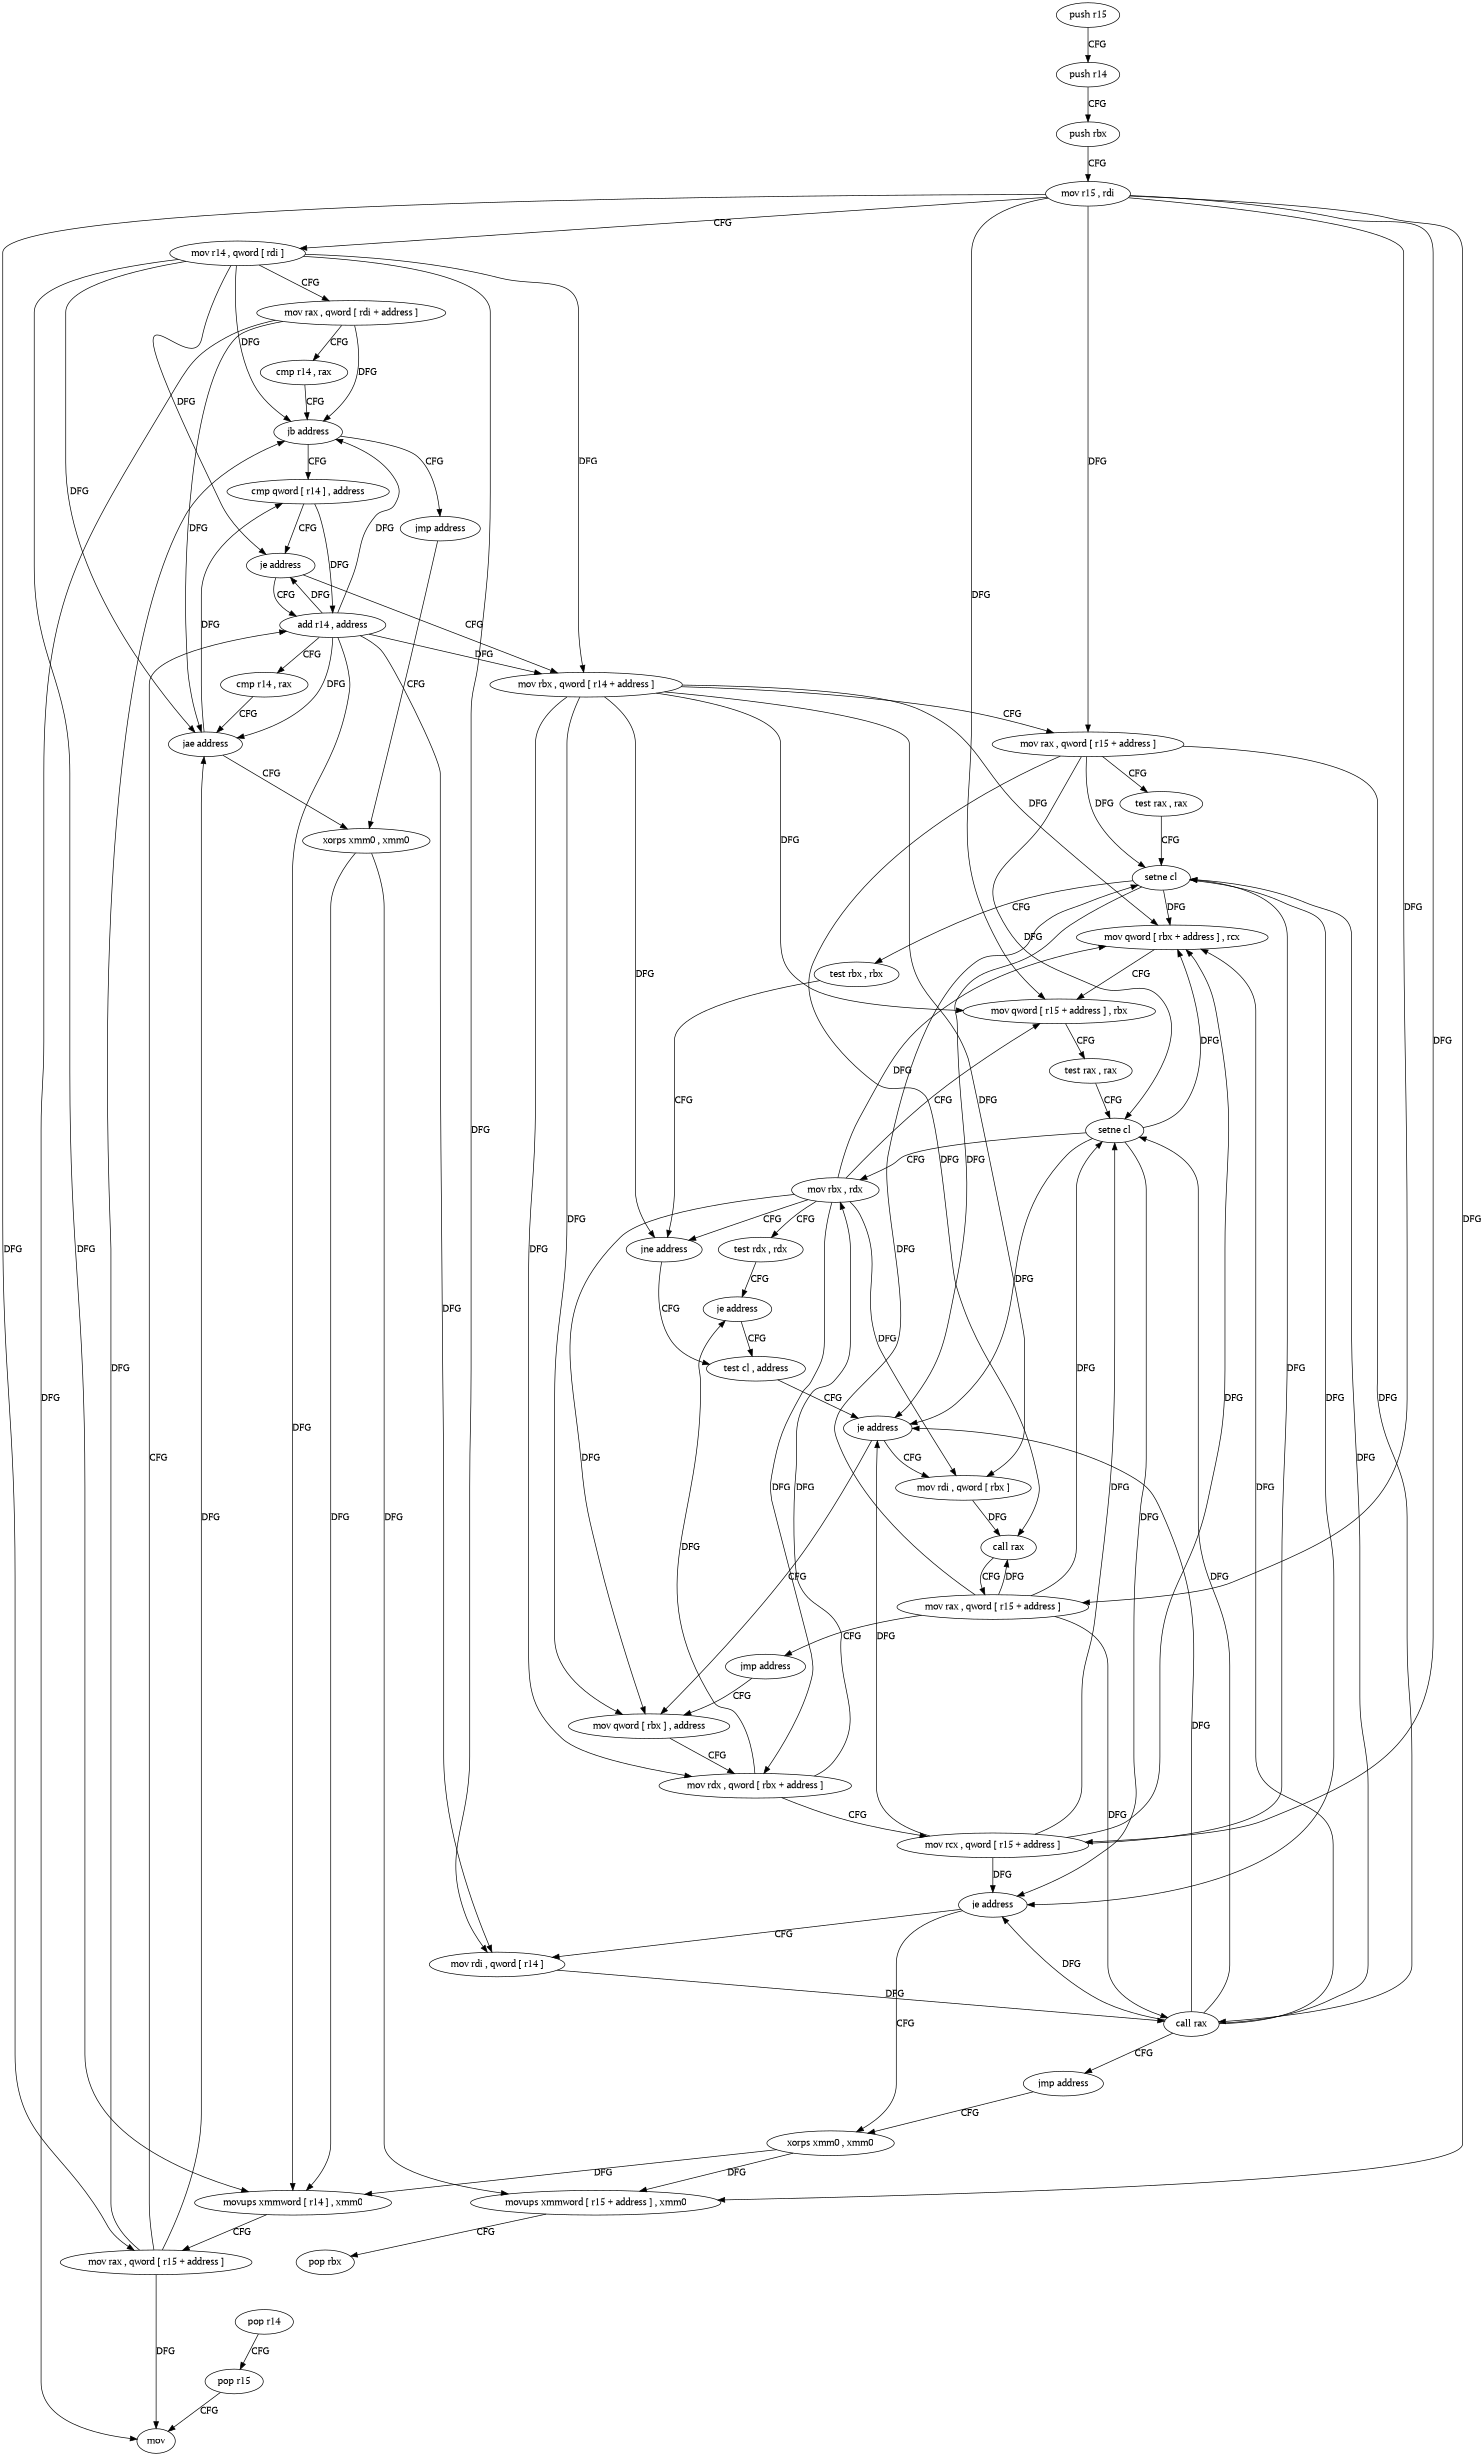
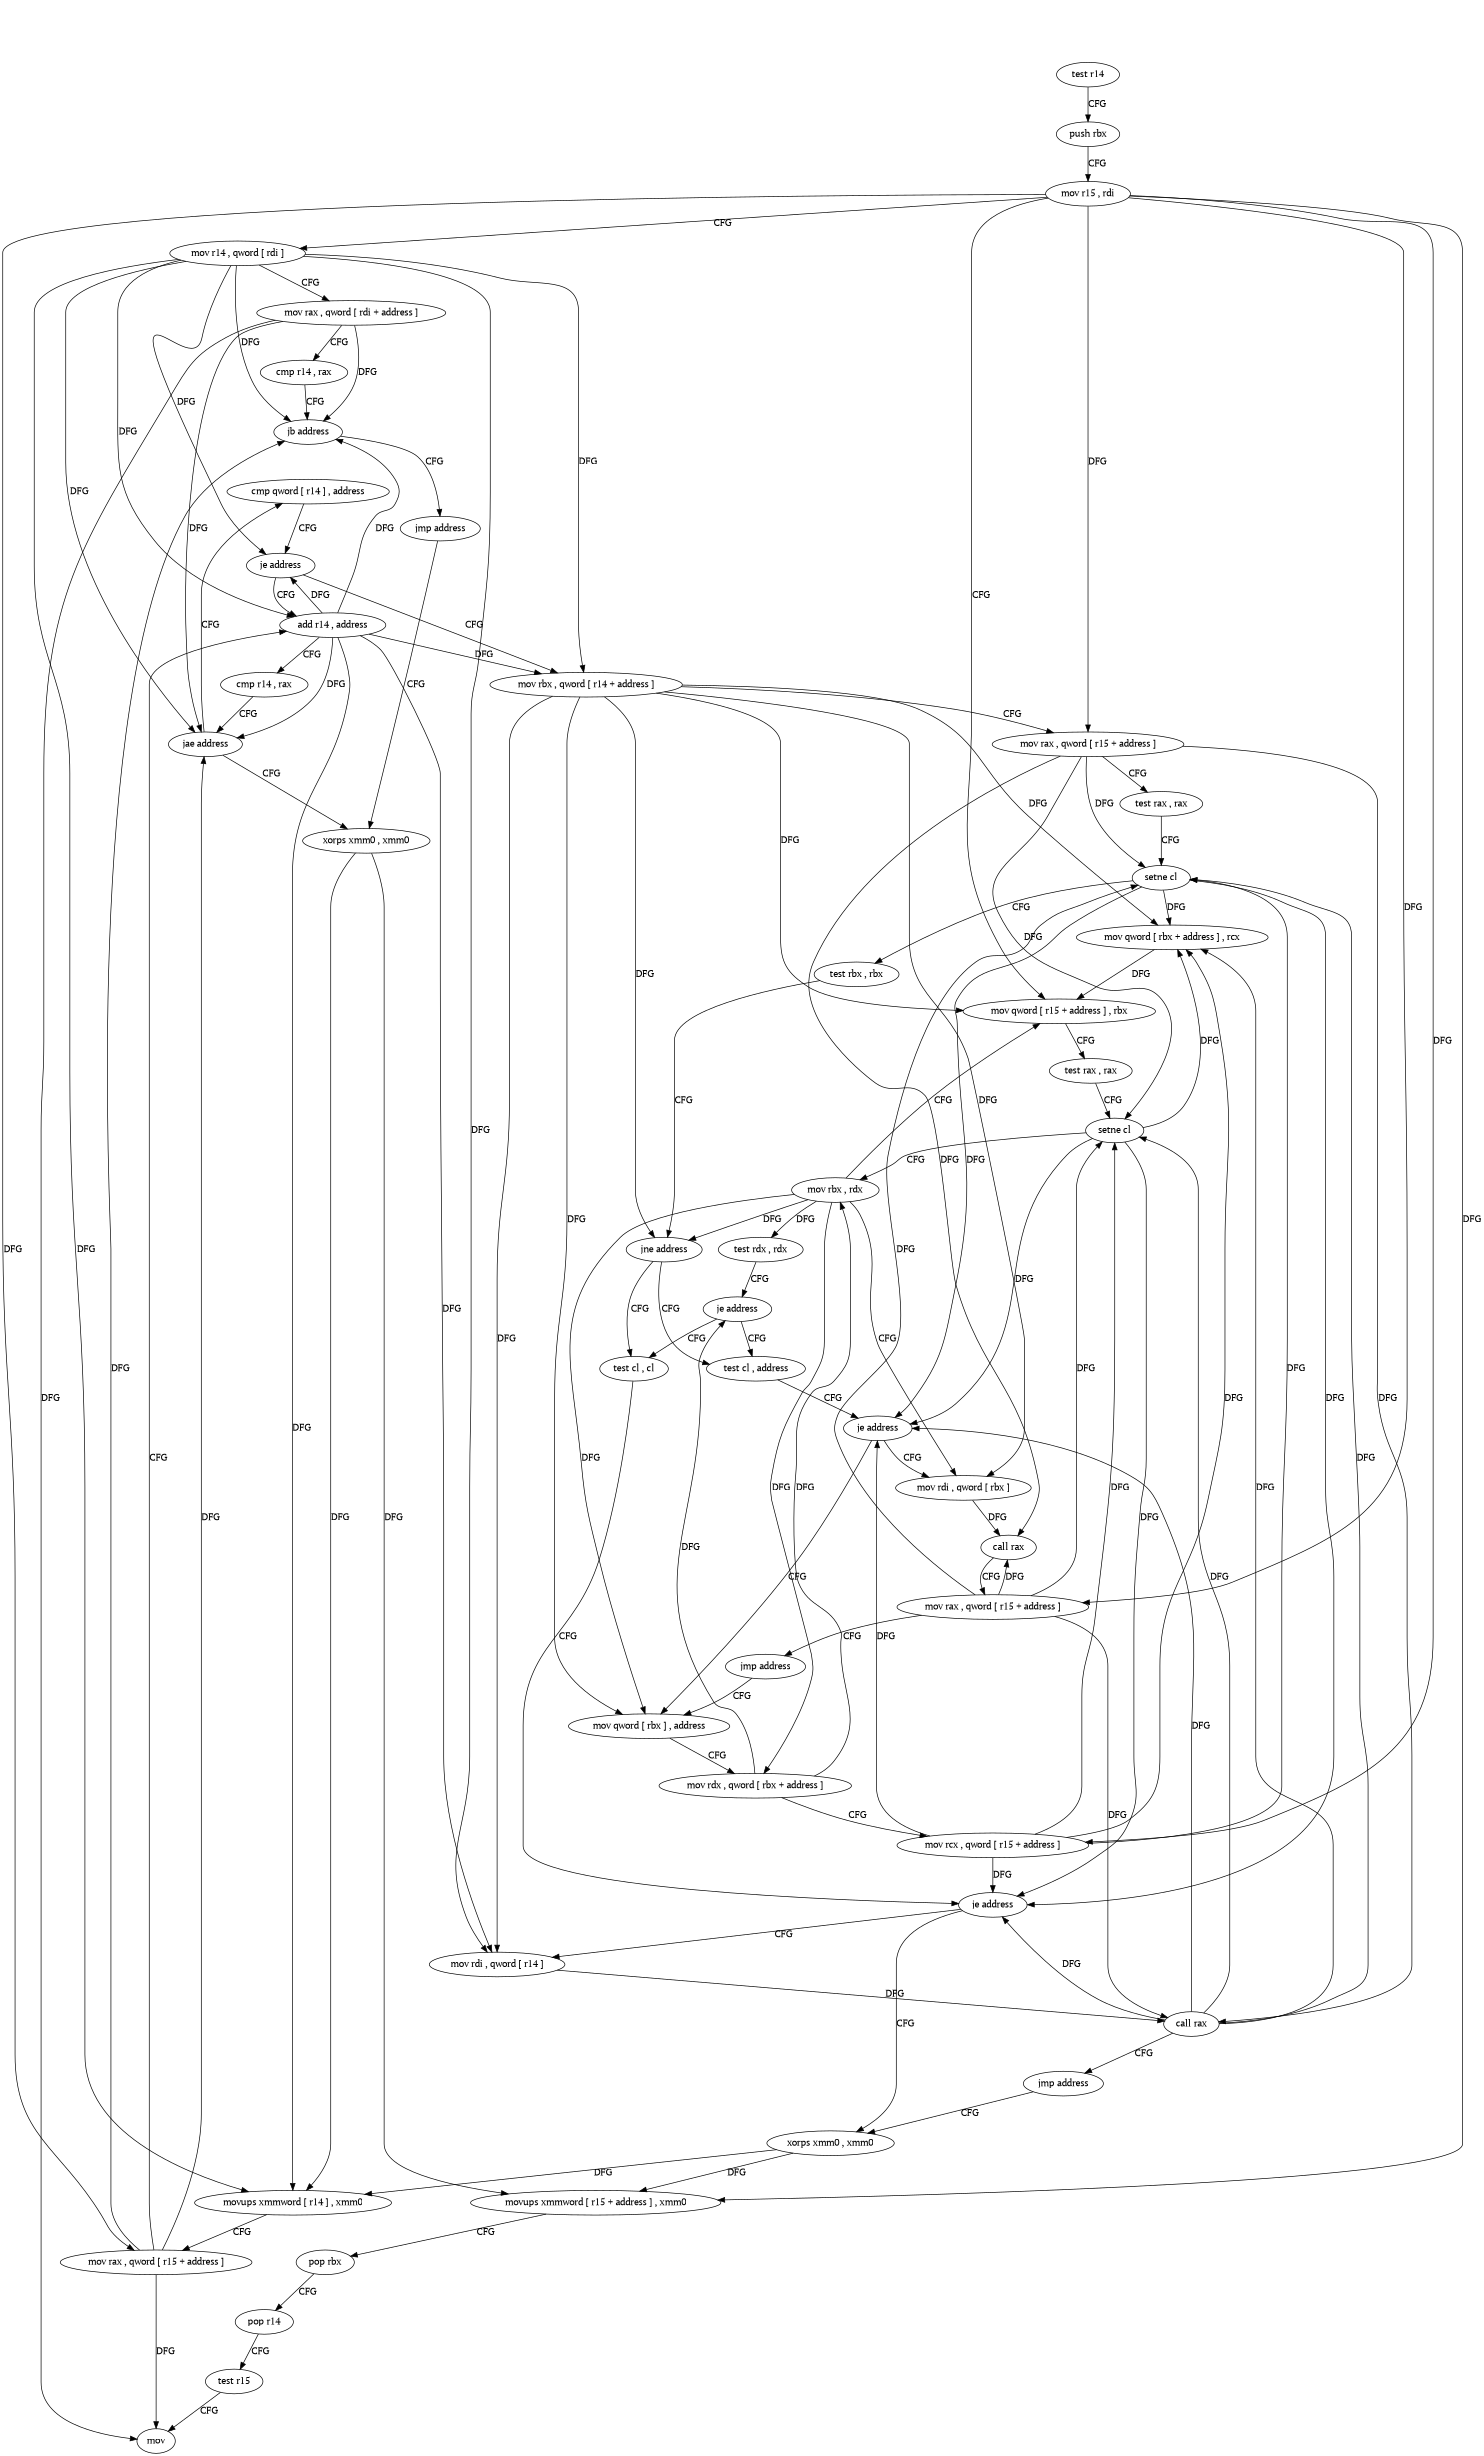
node "push r15": removed
node "push r14": label "push r14" -> "test r14"
edge "jb address" -> "cmp qword [ r14 ] , address": removed, label "CFG"
edge "cmp qword [ r14 ] , address" -> "add r14 , address": now "mov r14 , qword [ rdi ]" -> "add r14 , address"
edge "mov r15 , rdi" -> "mov qword [ r15 + address ] , rbx": label "DFG" -> "CFG"
edge "jae address" -> "cmp qword [ r14 ] , address": label "DFG" -> "CFG"
edge "mov qword [ rbx + address ] , rcx" -> "mov qword [ r15 + address ] , rbx": label "CFG" -> "DFG"
edge "mov rbx , rdx" -> "mov qword [ rbx + address ] , rcx": removed, label "DFG"
edge "mov rbx , rdx" -> "jne address": label "CFG" -> "DFG"
edge "mov rbx , rdx" -> "test rdx , rdx": label "CFG" -> "DFG"
edge "mov rbx , qword [ r14 + address ]" -> "mov rdx , qword [ rbx + address ]": now "mov rbx , qword [ r14 + address ]" -> "mov rdi , qword [ r14 ]"
edge "mov rbx , rdx" -> "mov rdi , qword [ rbx ]": label "DFG" -> "CFG"
node "test cl , cl": added
edge "pop rbx" -> "pop r14": added, label "CFG"
node "pop r15": label "pop r15" -> "test r15"
